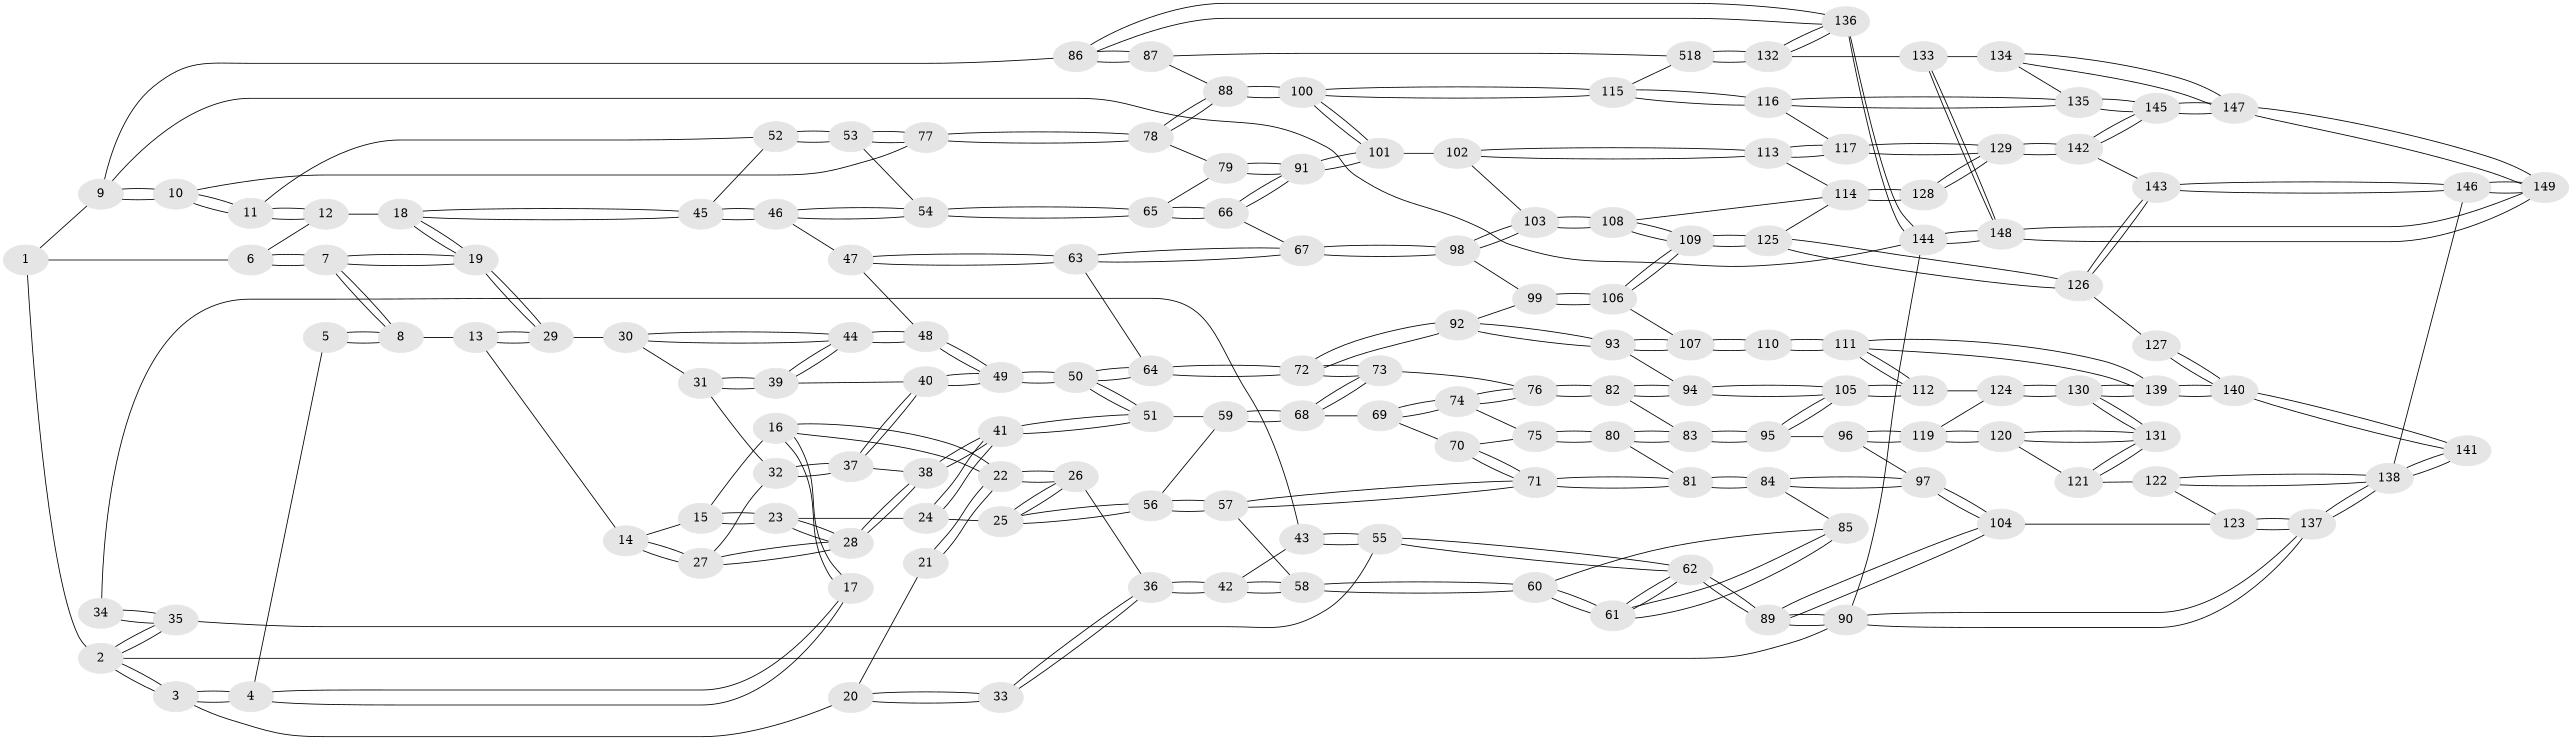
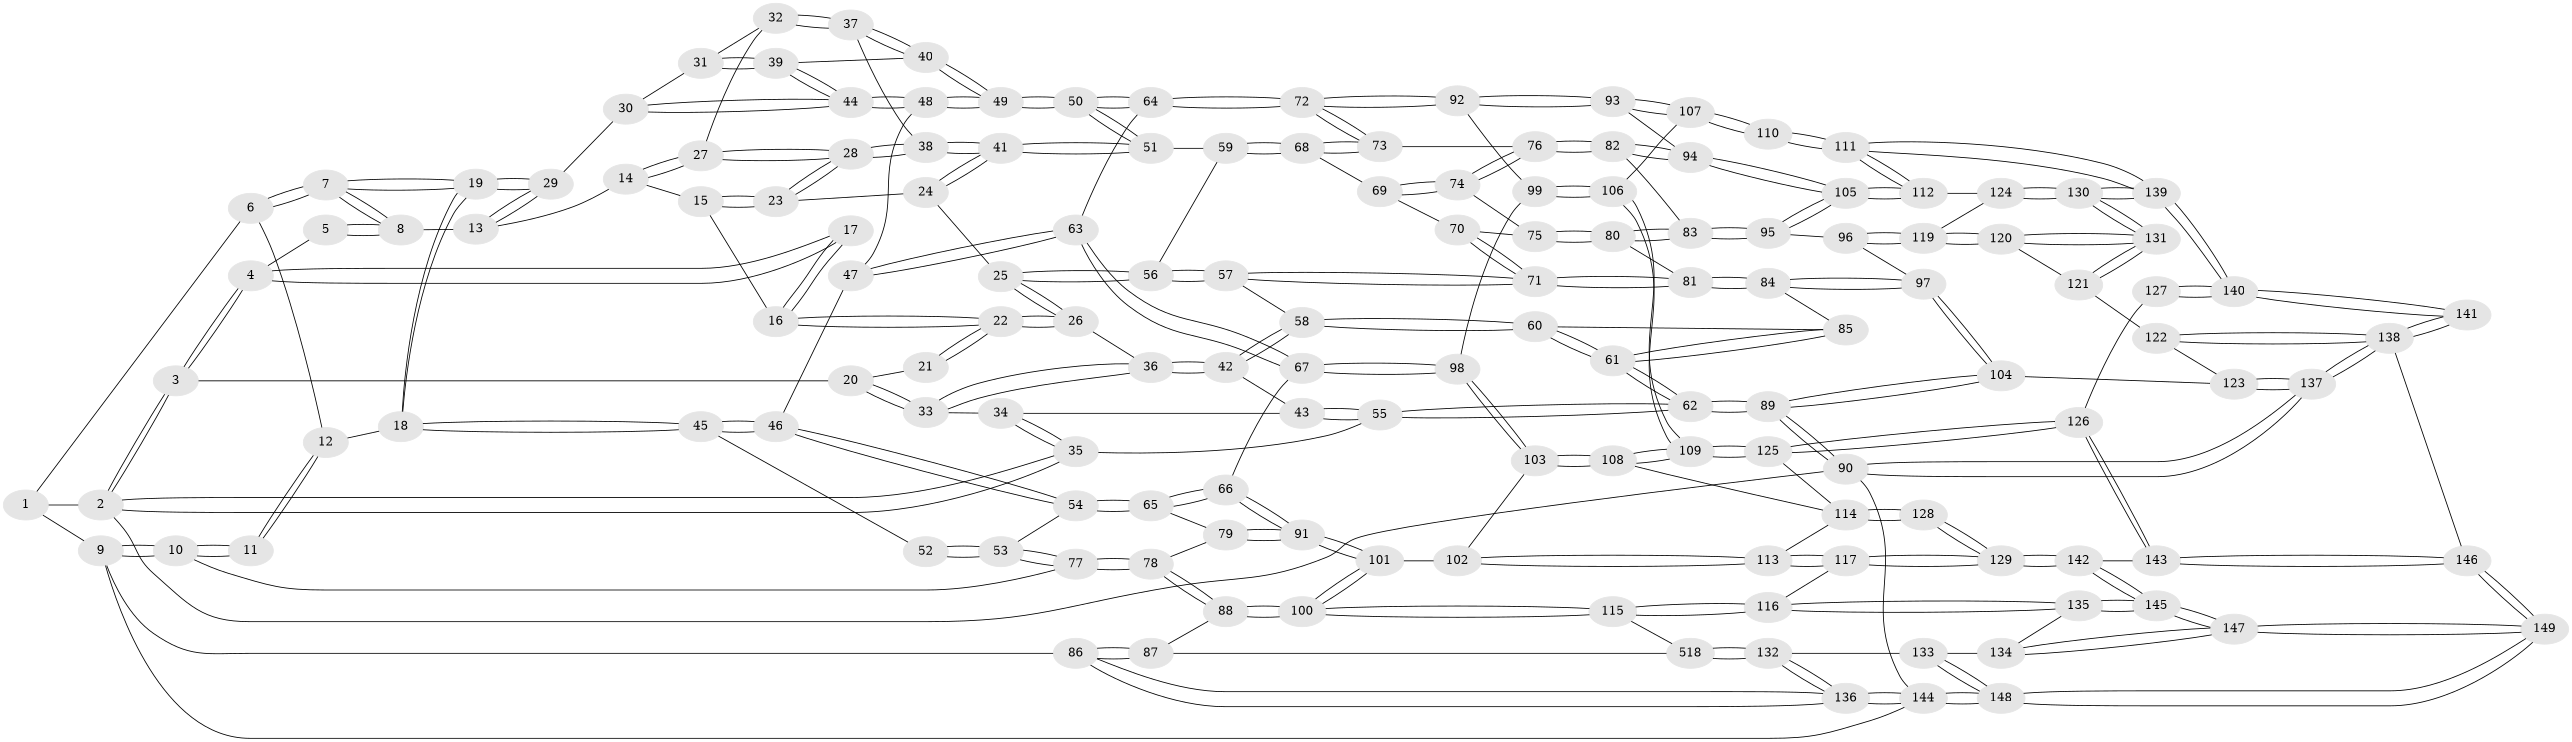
edge "52" -- "11": removed
edge "33" -- "34": added
